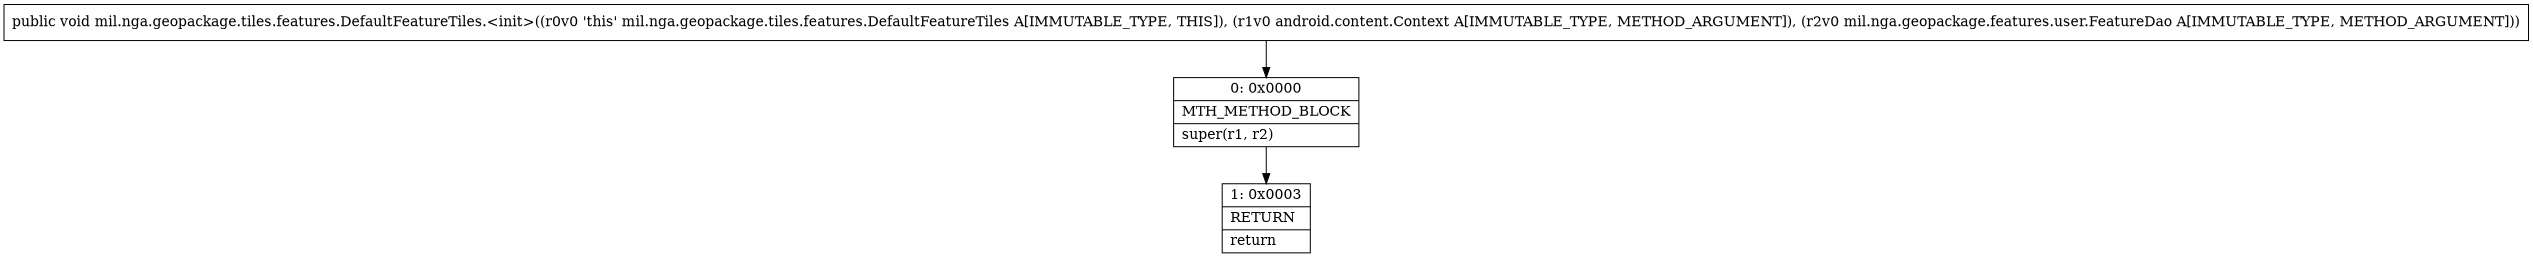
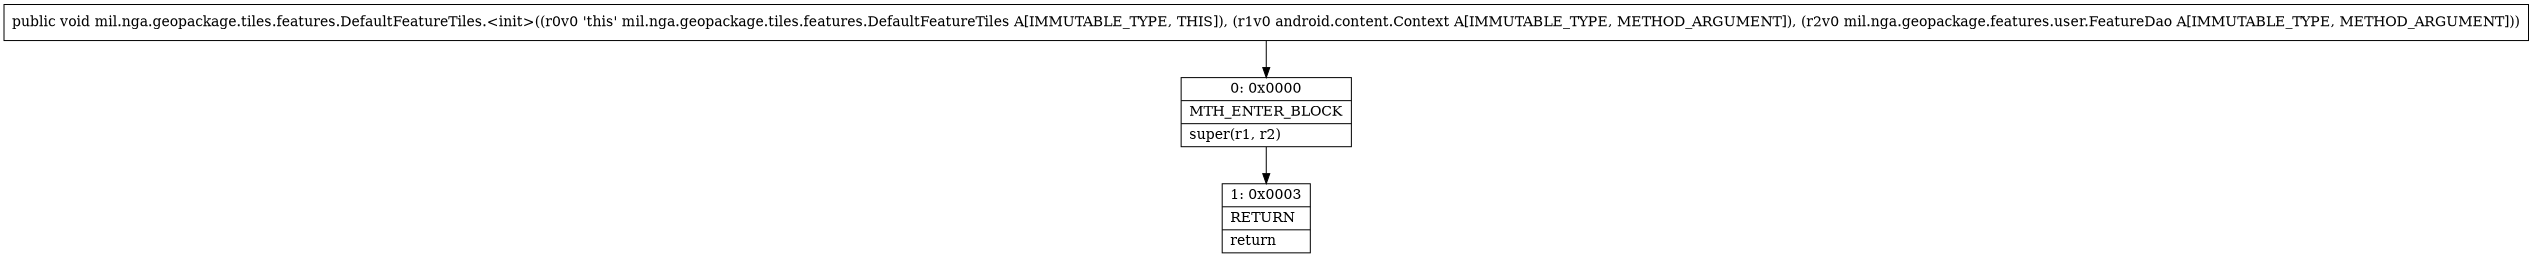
node "0: 0x0000": text "MTH_METHOD_BLOCK" -> "MTH_ENTER_BLOCK"
